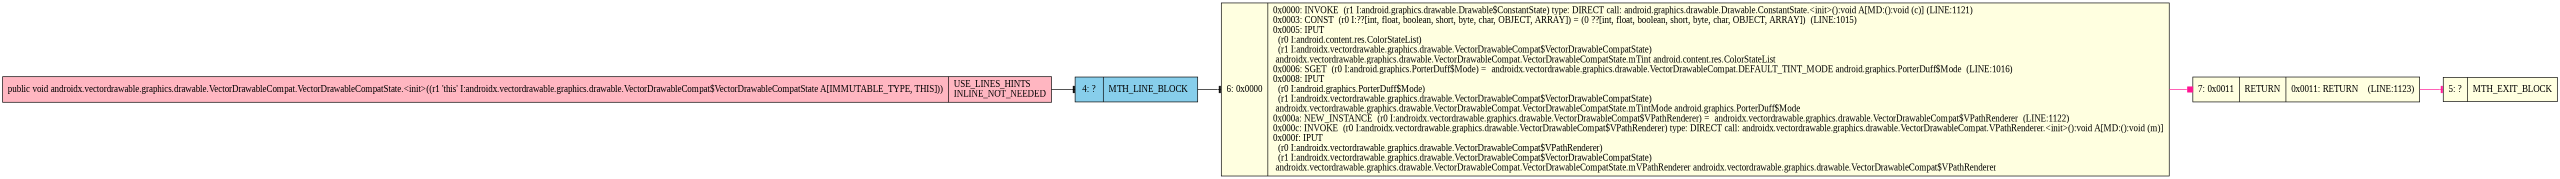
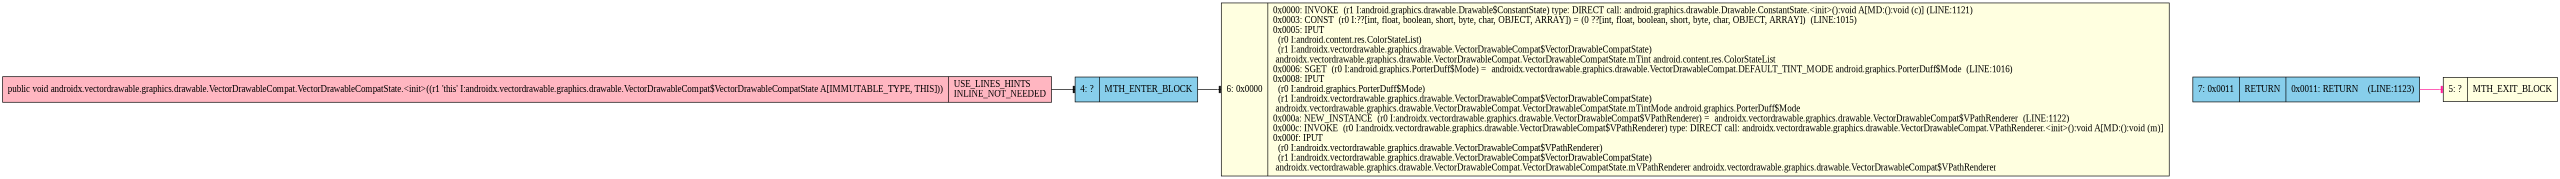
node "4: ?": text "MTH_LINE_BLOCK" -> "MTH_ENTER_BLOCK"
edge "6: 0x0000" -> "7: 0x0011": removed
node "7: 0x0011": fillcolor lightyellow -> skyblue
